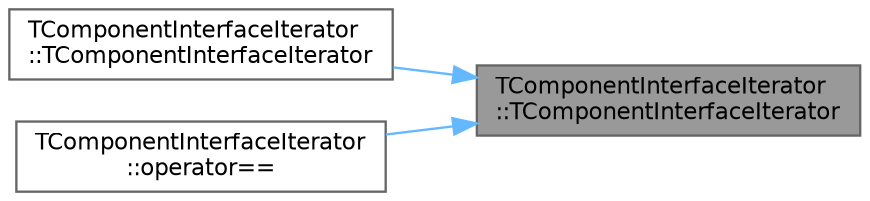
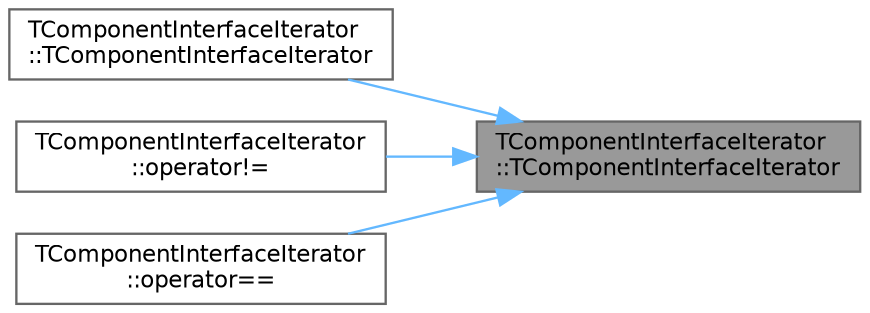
node "TComponentInterfaceIterator ::operator!=": added
